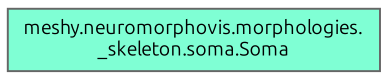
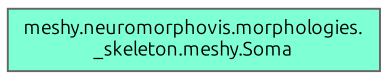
node "meshy.neuromorphovis.morphologies. _skeleton.soma.Soma": label "meshy.neuromorphovis.morphologies. _skeleton.soma.Soma" -> "meshy.neuromorphovis.morphologies. _skeleton.meshy.Soma"
